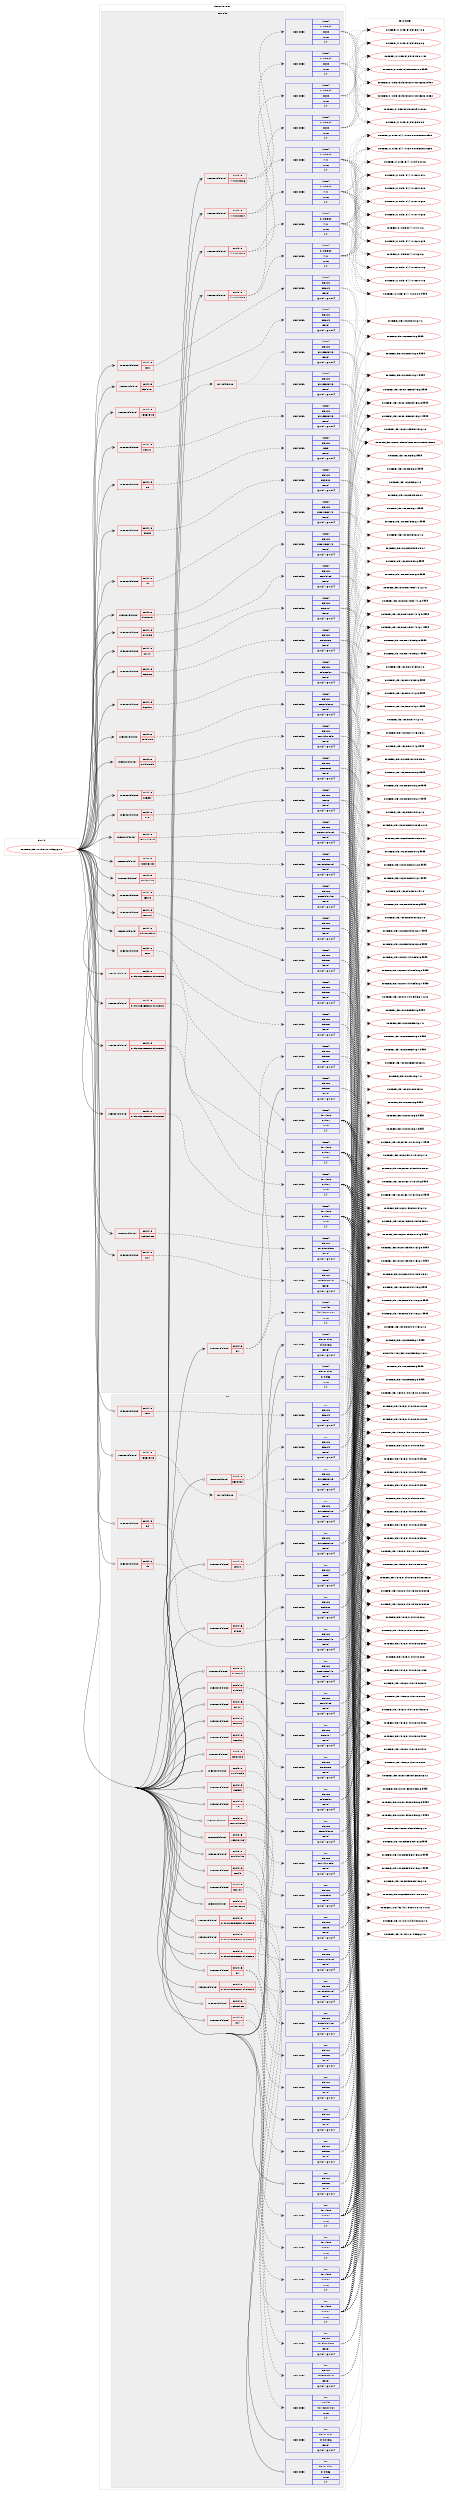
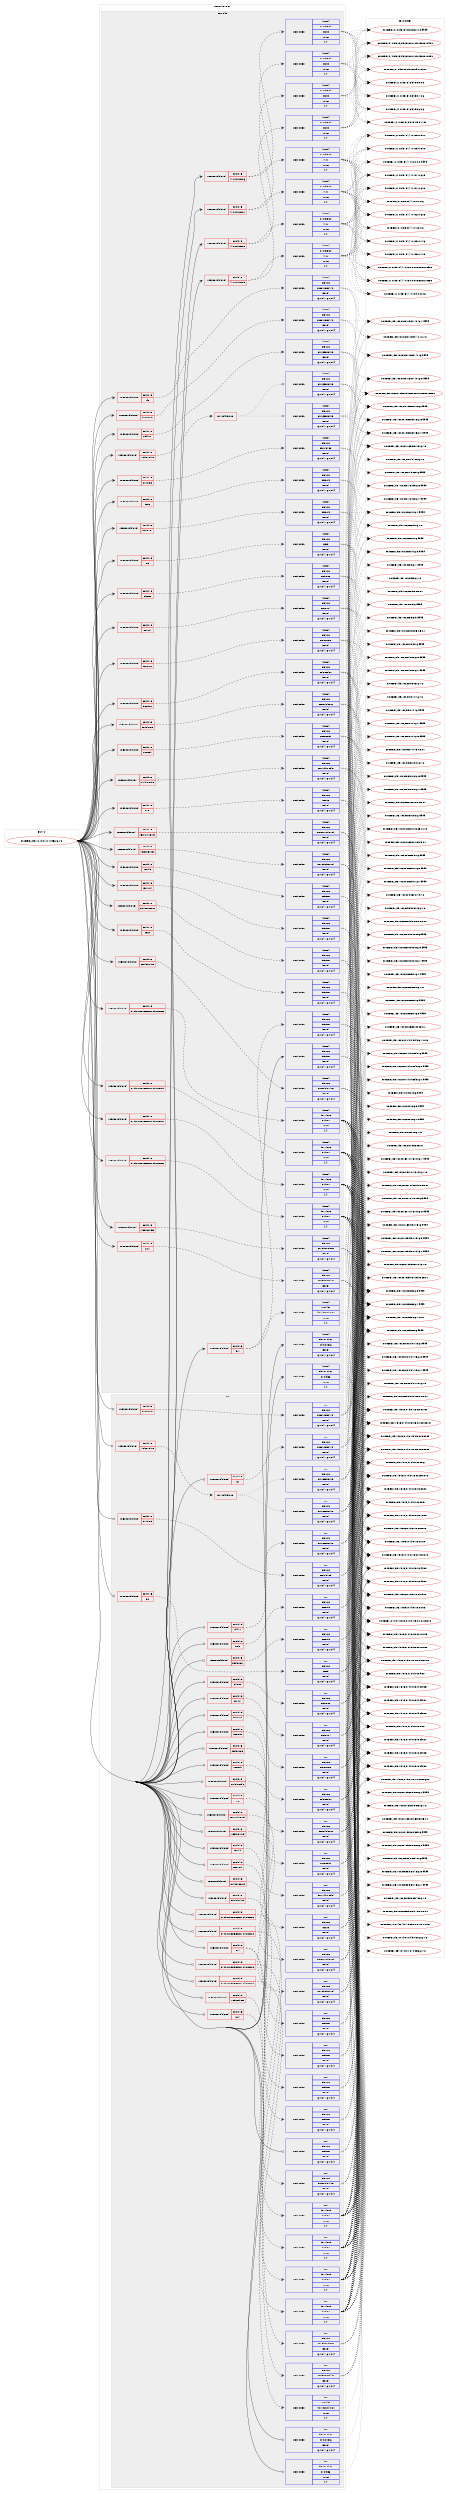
node "portage://dev-qt/qtserialport-5.15.14": added
node "qtpositioning://dev-qt/qtbase-6.7.2-r4": label "qtpositioning://dev-qt/qtbase-6.7.2-r4" -> "portage://dev-qt/qtbase-6.7.2-r4"
node "portage://dev-lang/python-3.10.14_p3-r1": label "portage://dev-lang/python-3.10.14_p3-r1" -> "portage://python-lang/python-3.10.14_p3-r1"
